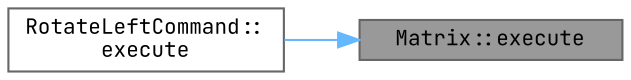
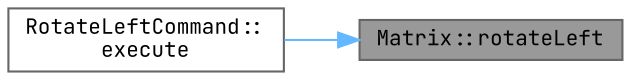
node "Matrix::execute": label "Matrix::execute" -> "Matrix::rotateLeft"
